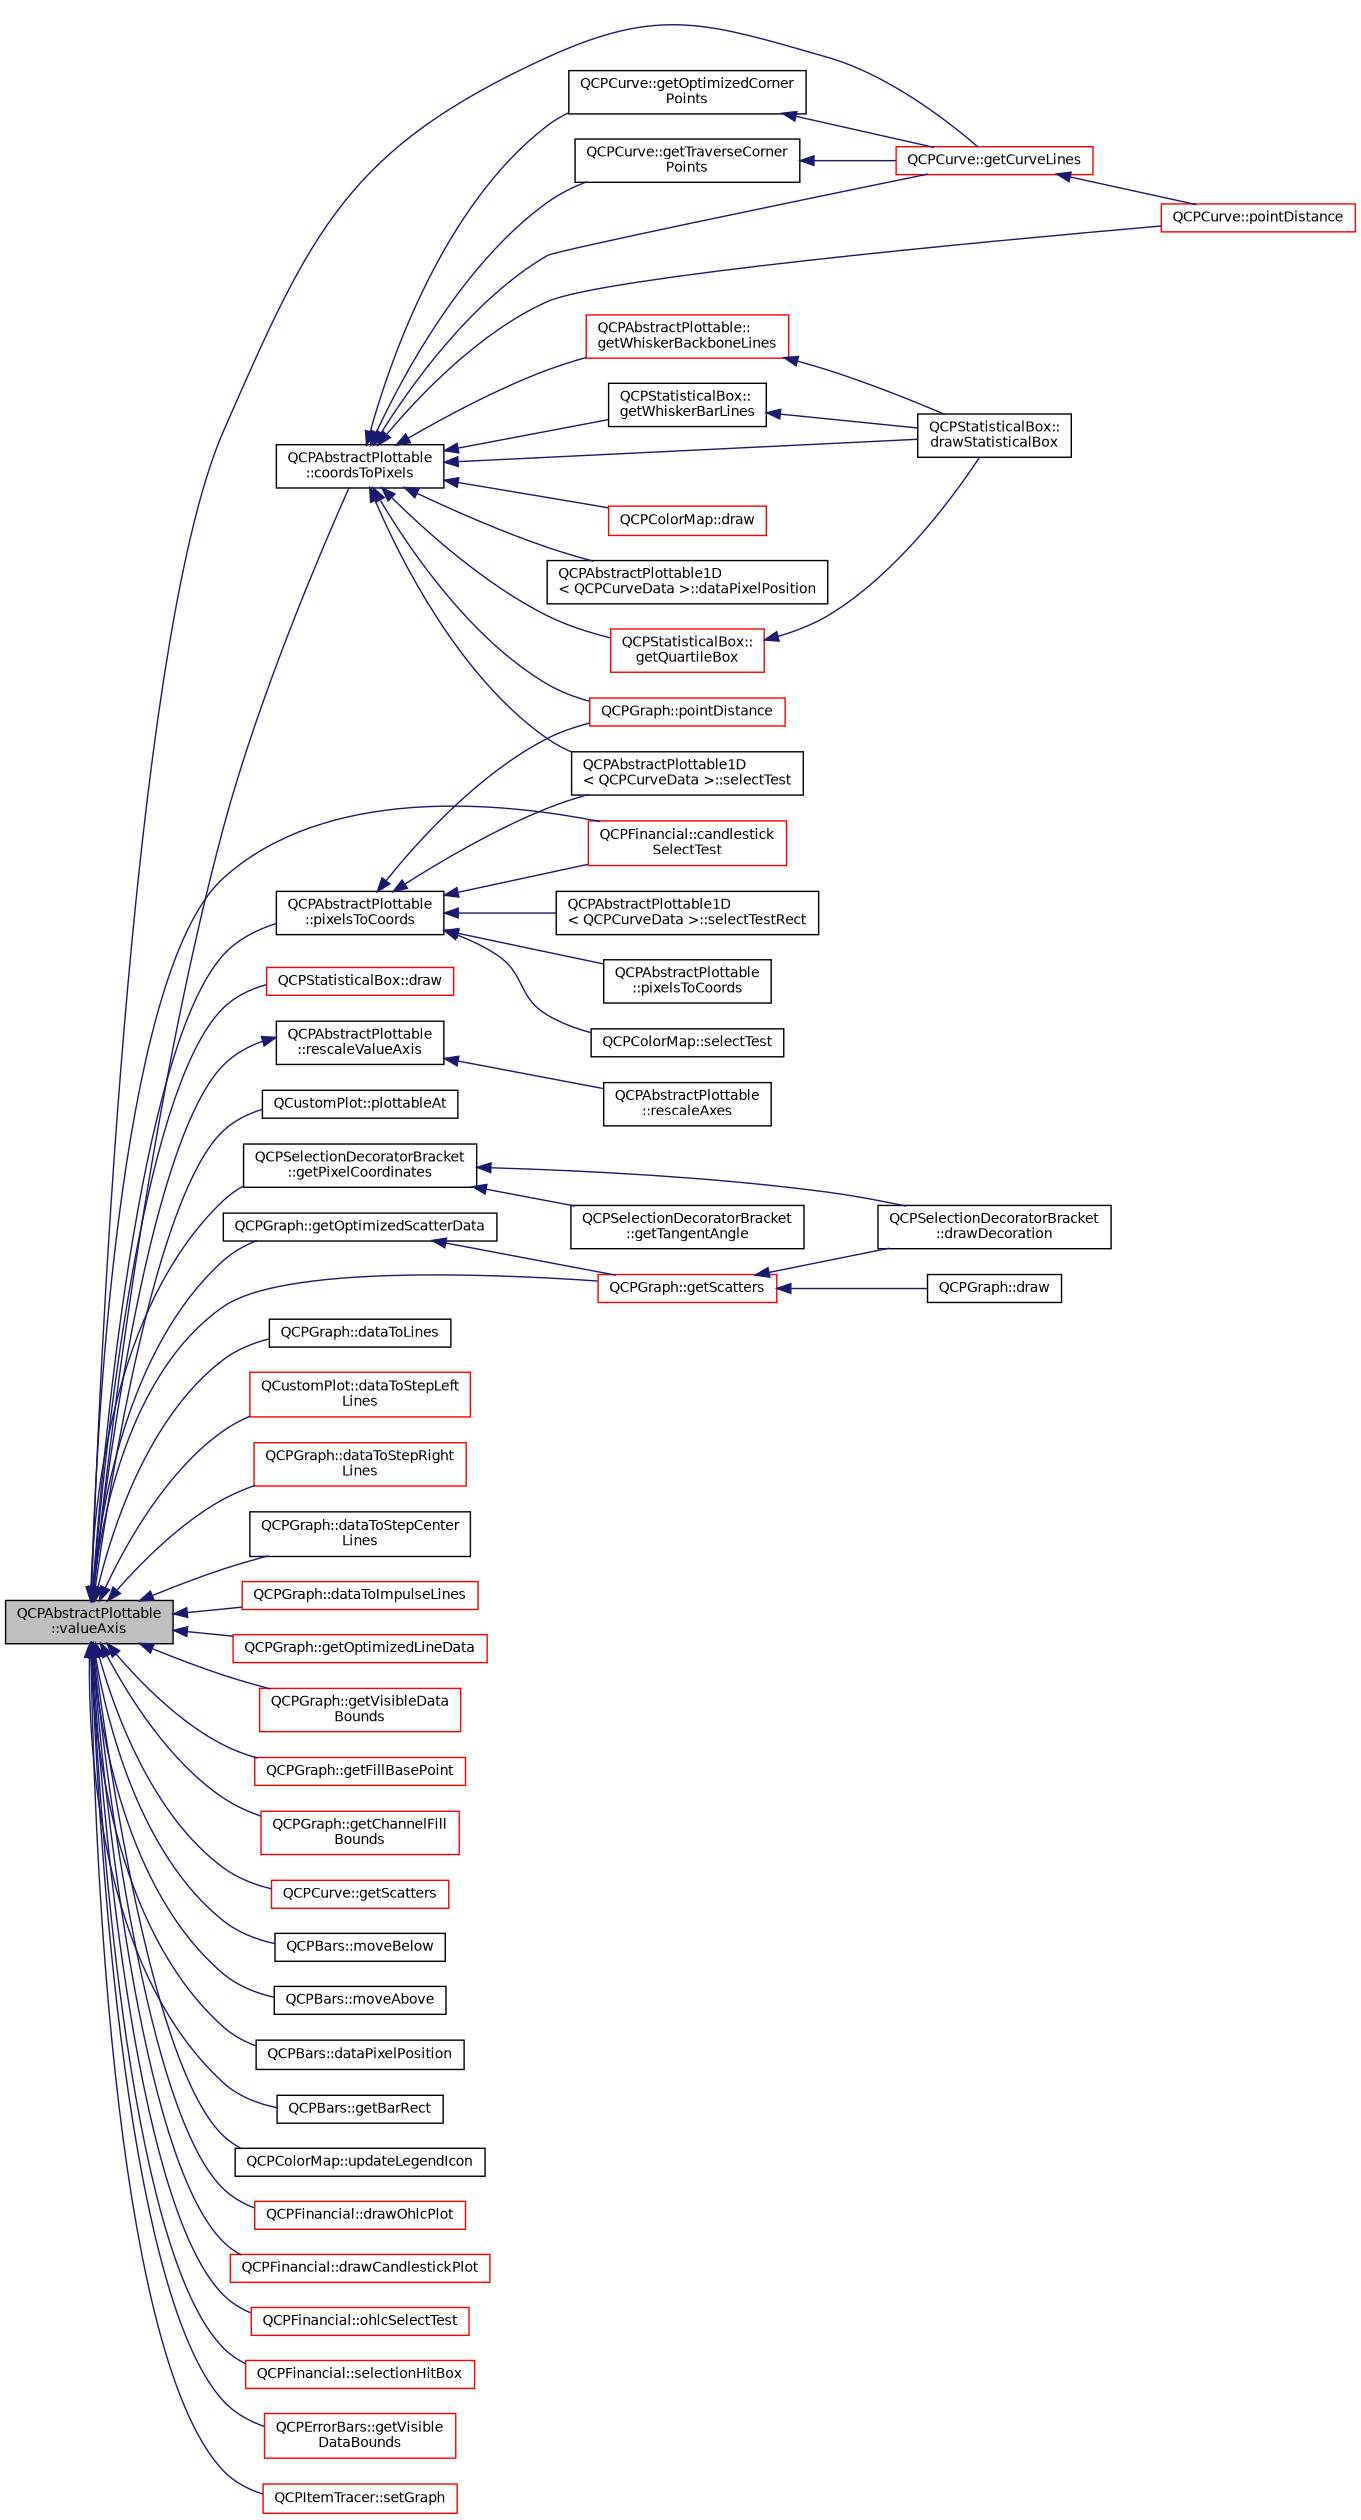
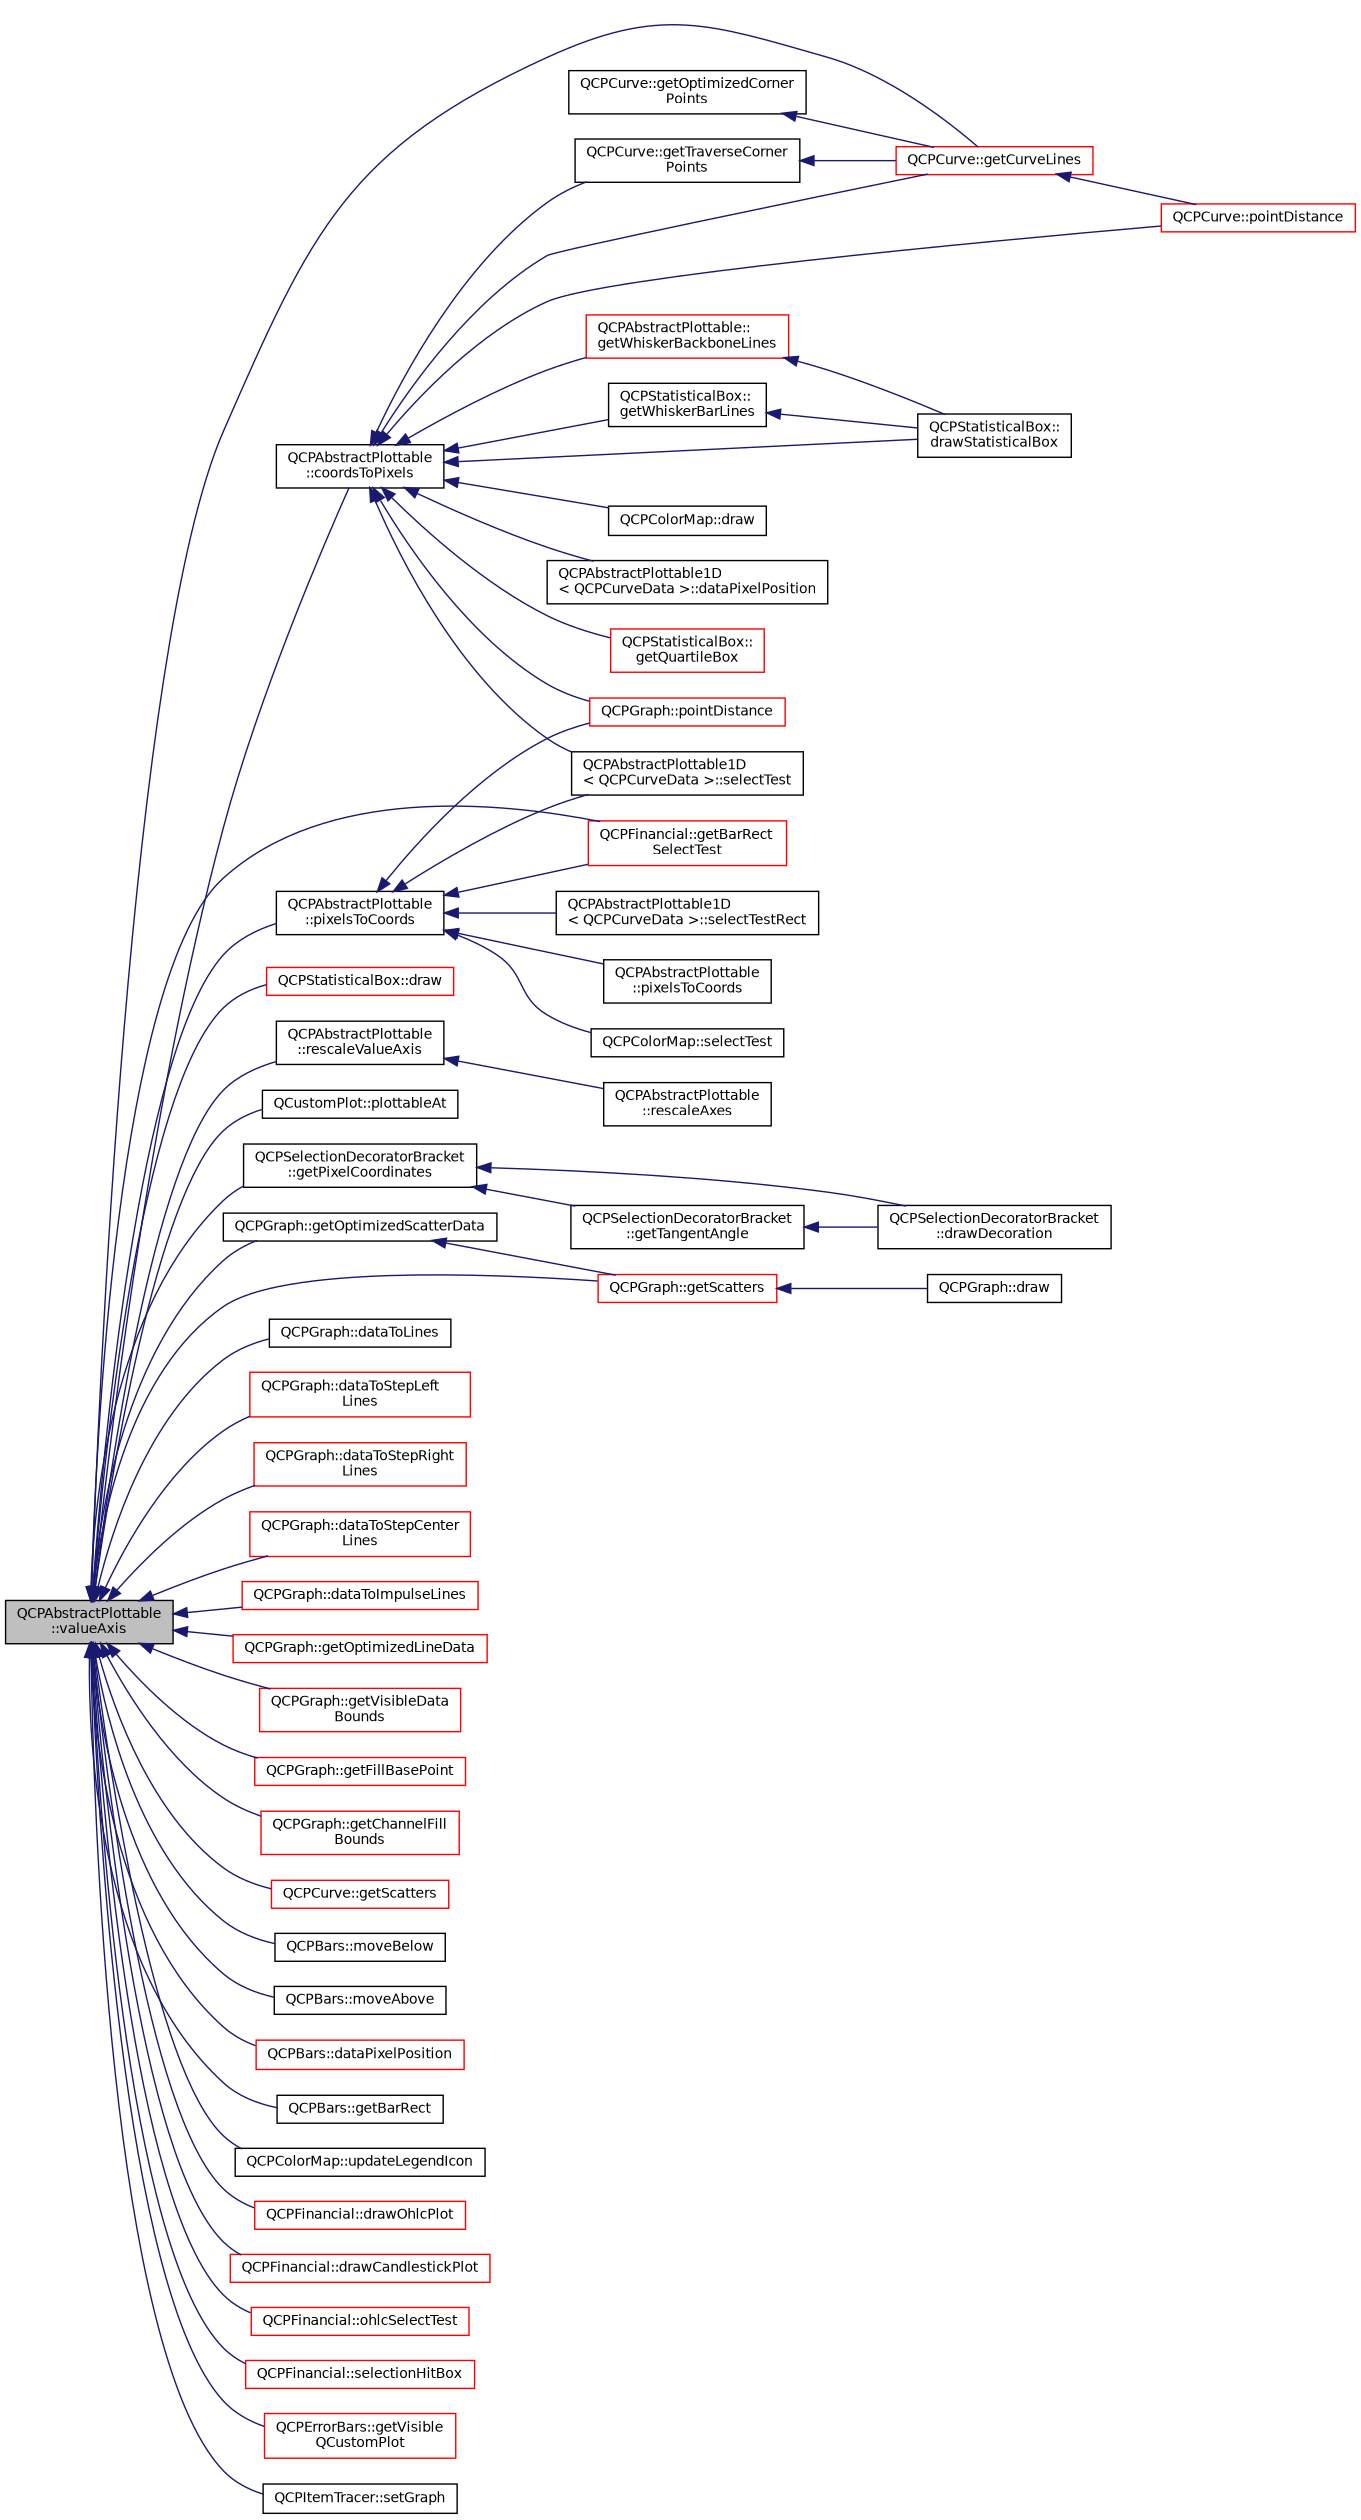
edge "QCPCurve::getOptimizedCorner Points" -> "QCPAbstractPlottable ::coordsToPixels": removed
node "QCPColorMap::draw": color red -> black
edge "QCPStatisticalBox:: drawStatisticalBox" -> "QCPStatisticalBox:: getQuartileBox": removed
node "QCPFinancial::candlestick SelectTest": label "QCPFinancial::candlestick SelectTest" -> "QCPFinancial::getBarRect SelectTest"
edge "QCPSelectionDecoratorBracket ::drawDecoration" -> "QCPGraph::getScatters": now "QCPSelectionDecoratorBracket ::drawDecoration" -> "QCPSelectionDecoratorBracket ::getTangentAngle"
edge "QCPAbstractPlottable ::valueAxis" -> "QCPAbstractPlottable ::rescaleValueAxis": reversed
node "QCustomPlot::dataToStepLeft Lines": label "QCustomPlot::dataToStepLeft Lines" -> "QCPGraph::dataToStepLeft Lines"
node "QCPGraph::dataToStepCenter Lines": color black -> red
node "QCPBars::dataPixelPosition": color black -> red
node "QCPErrorBars::getVisible DataBounds": label "QCPErrorBars::getVisible DataBounds" -> "QCPErrorBars::getVisible QCustomPlot"
node "QCPItemTracer::setGraph": color red -> black
